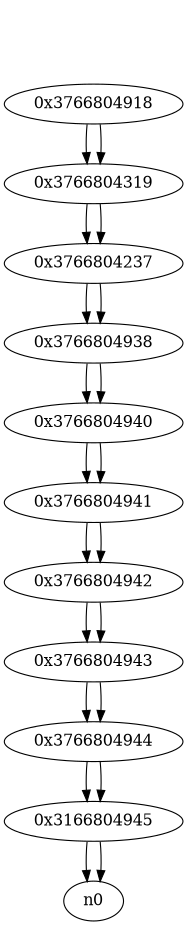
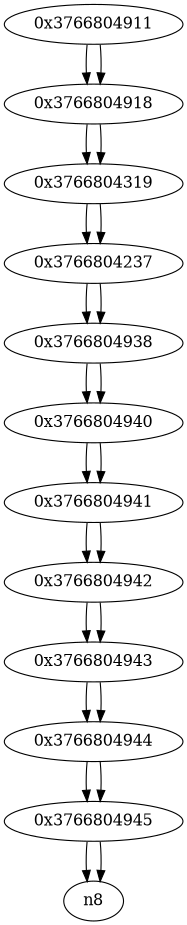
node "0x3766804911": added
node "0x3166804945": label "0x3166804945" -> "0x3766804945"
node "n0": label "n0" -> "n8"
